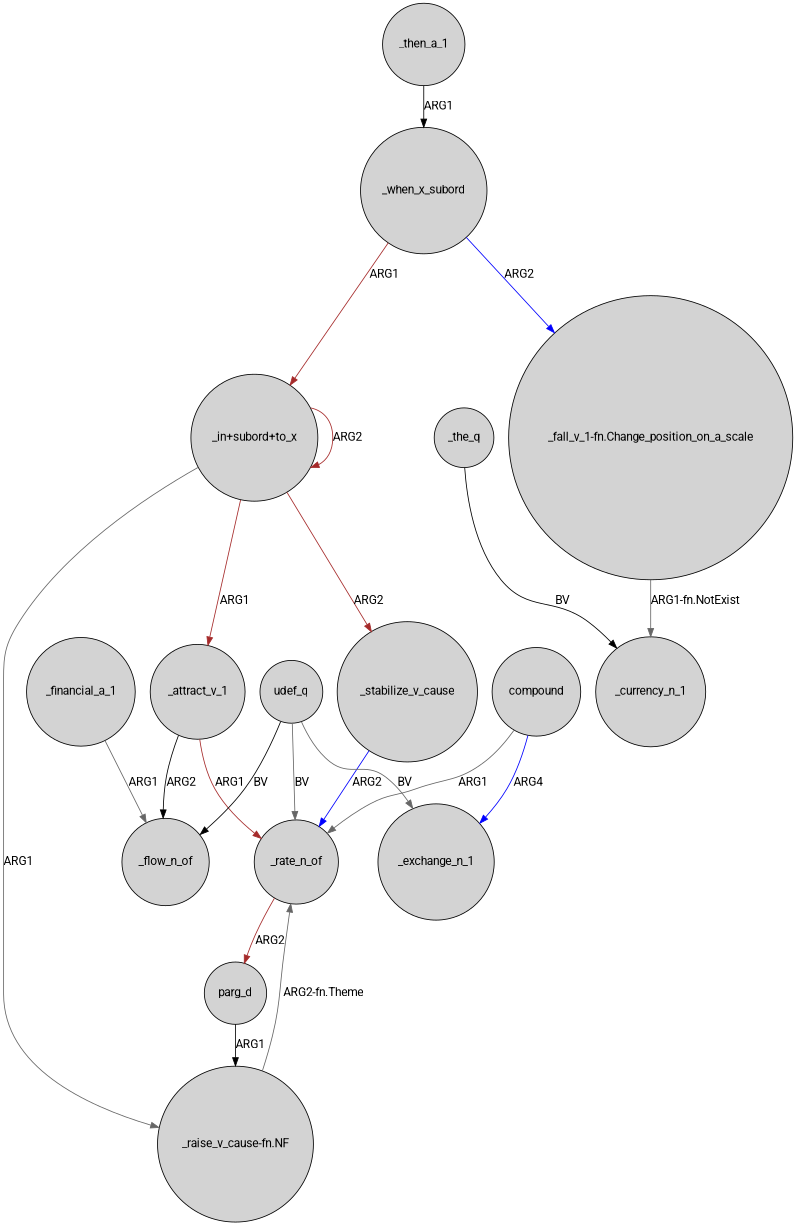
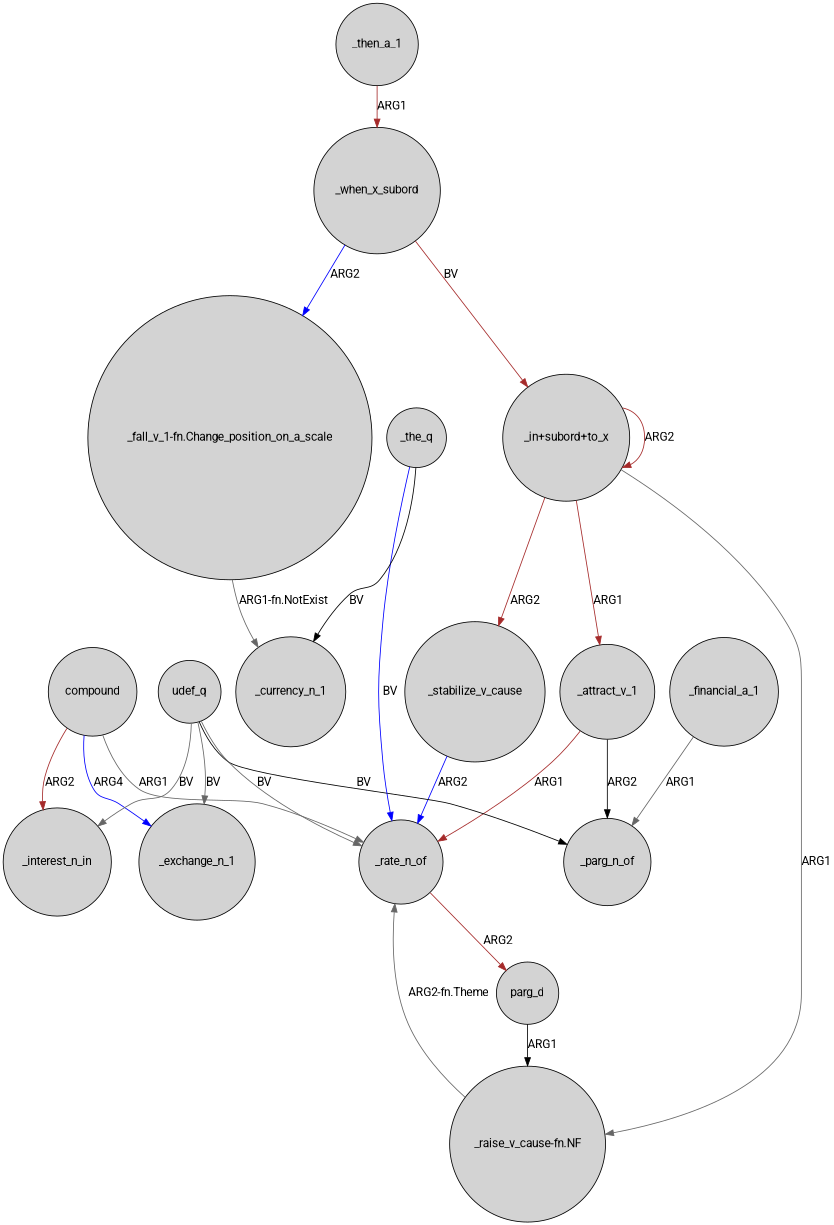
edge "_then_a_1" -> "_when_x_subord": color black -> brown
edge "_when_x_subord" -> "_in+subord+to_x": label "ARG1" -> "BV"
edge "_the_q" -> "_rate_n_of": added, label "BV"
node "_interest_n_in": added
node "_flow_n_of": label "_flow_n_of" -> "_parg_n_of"
